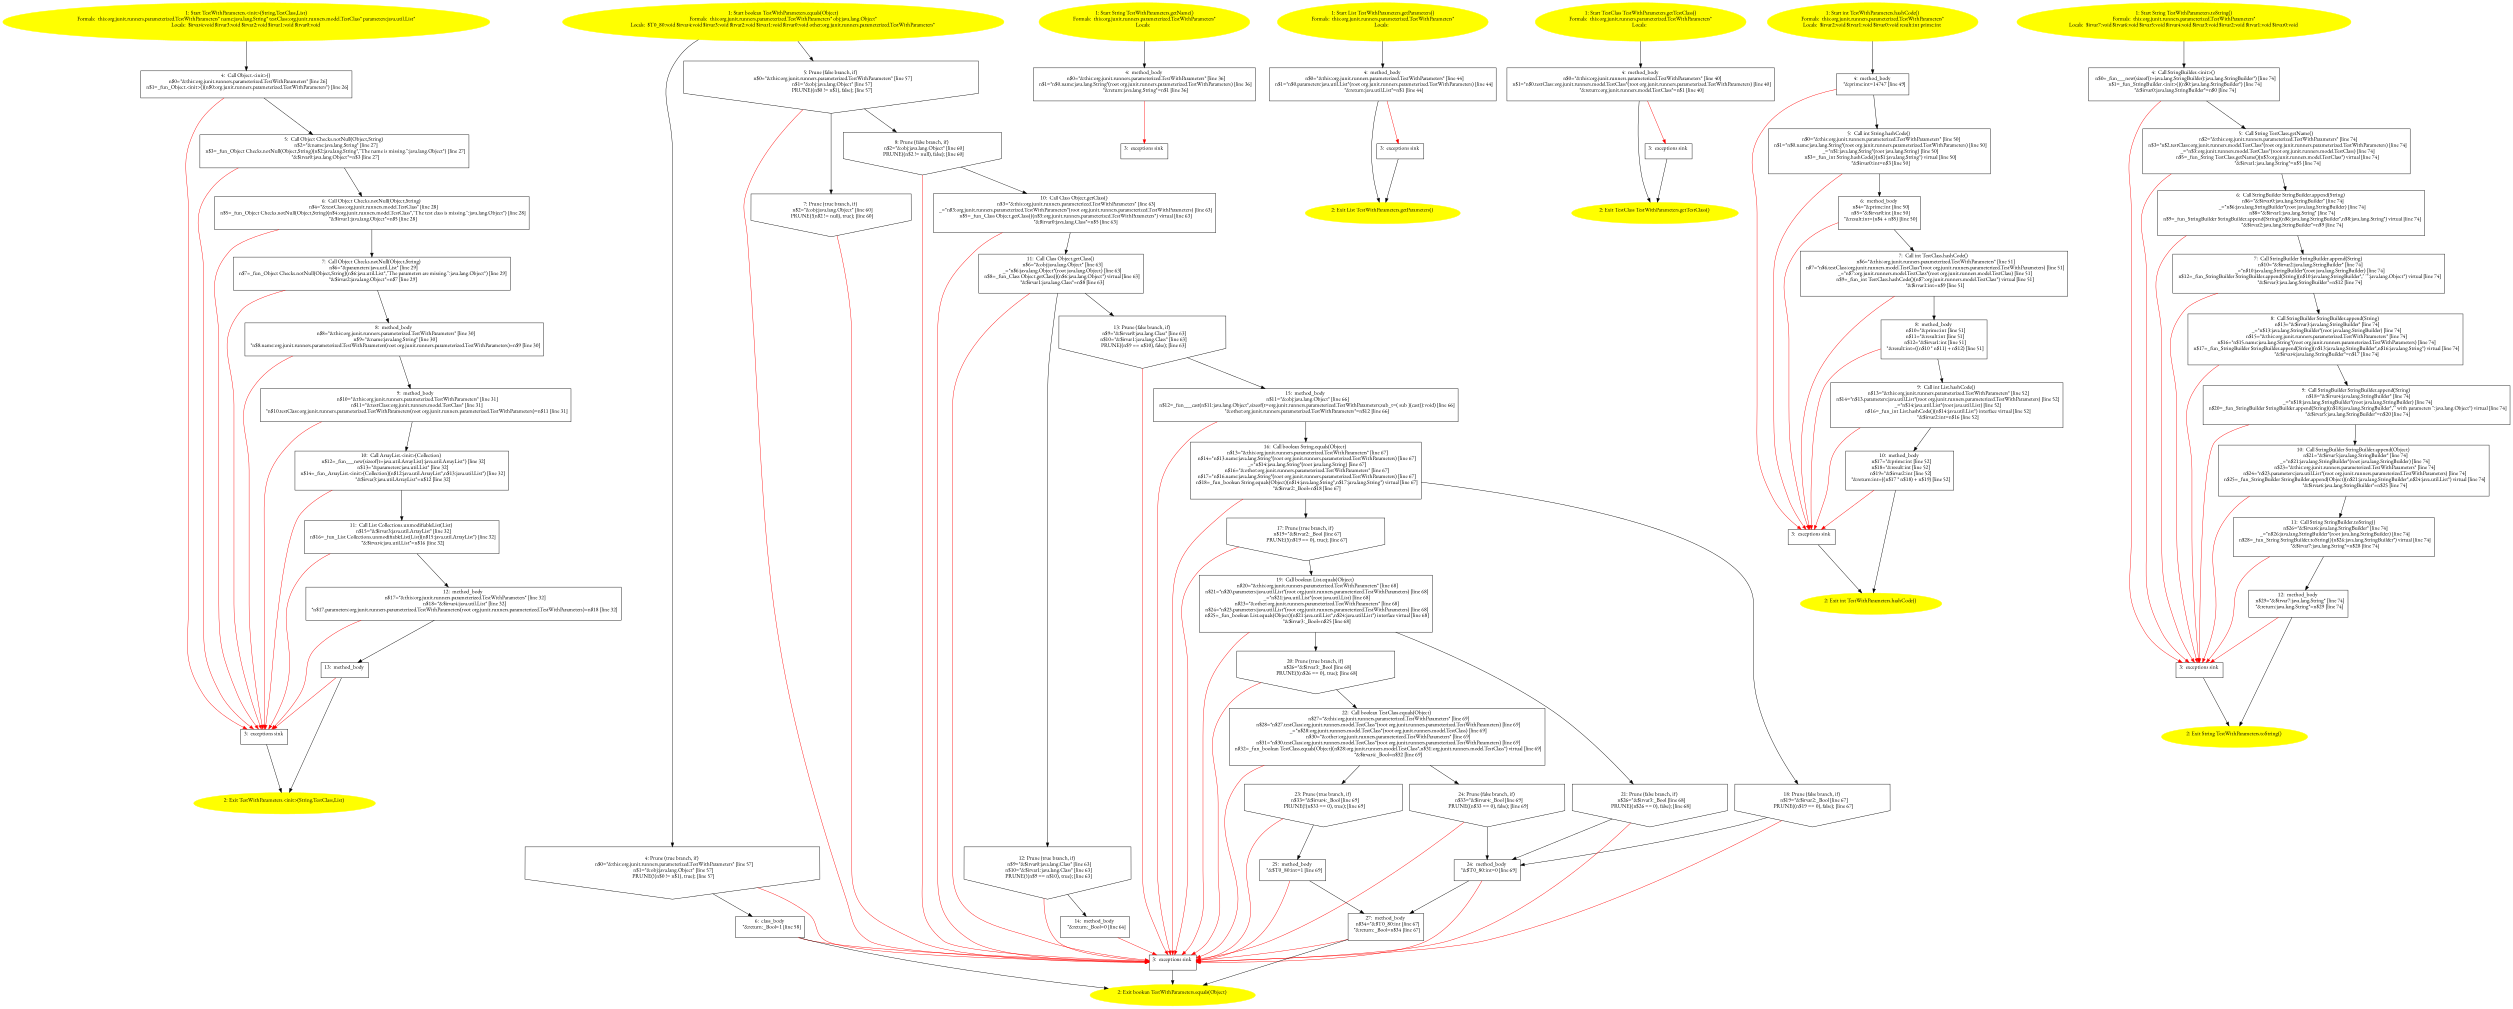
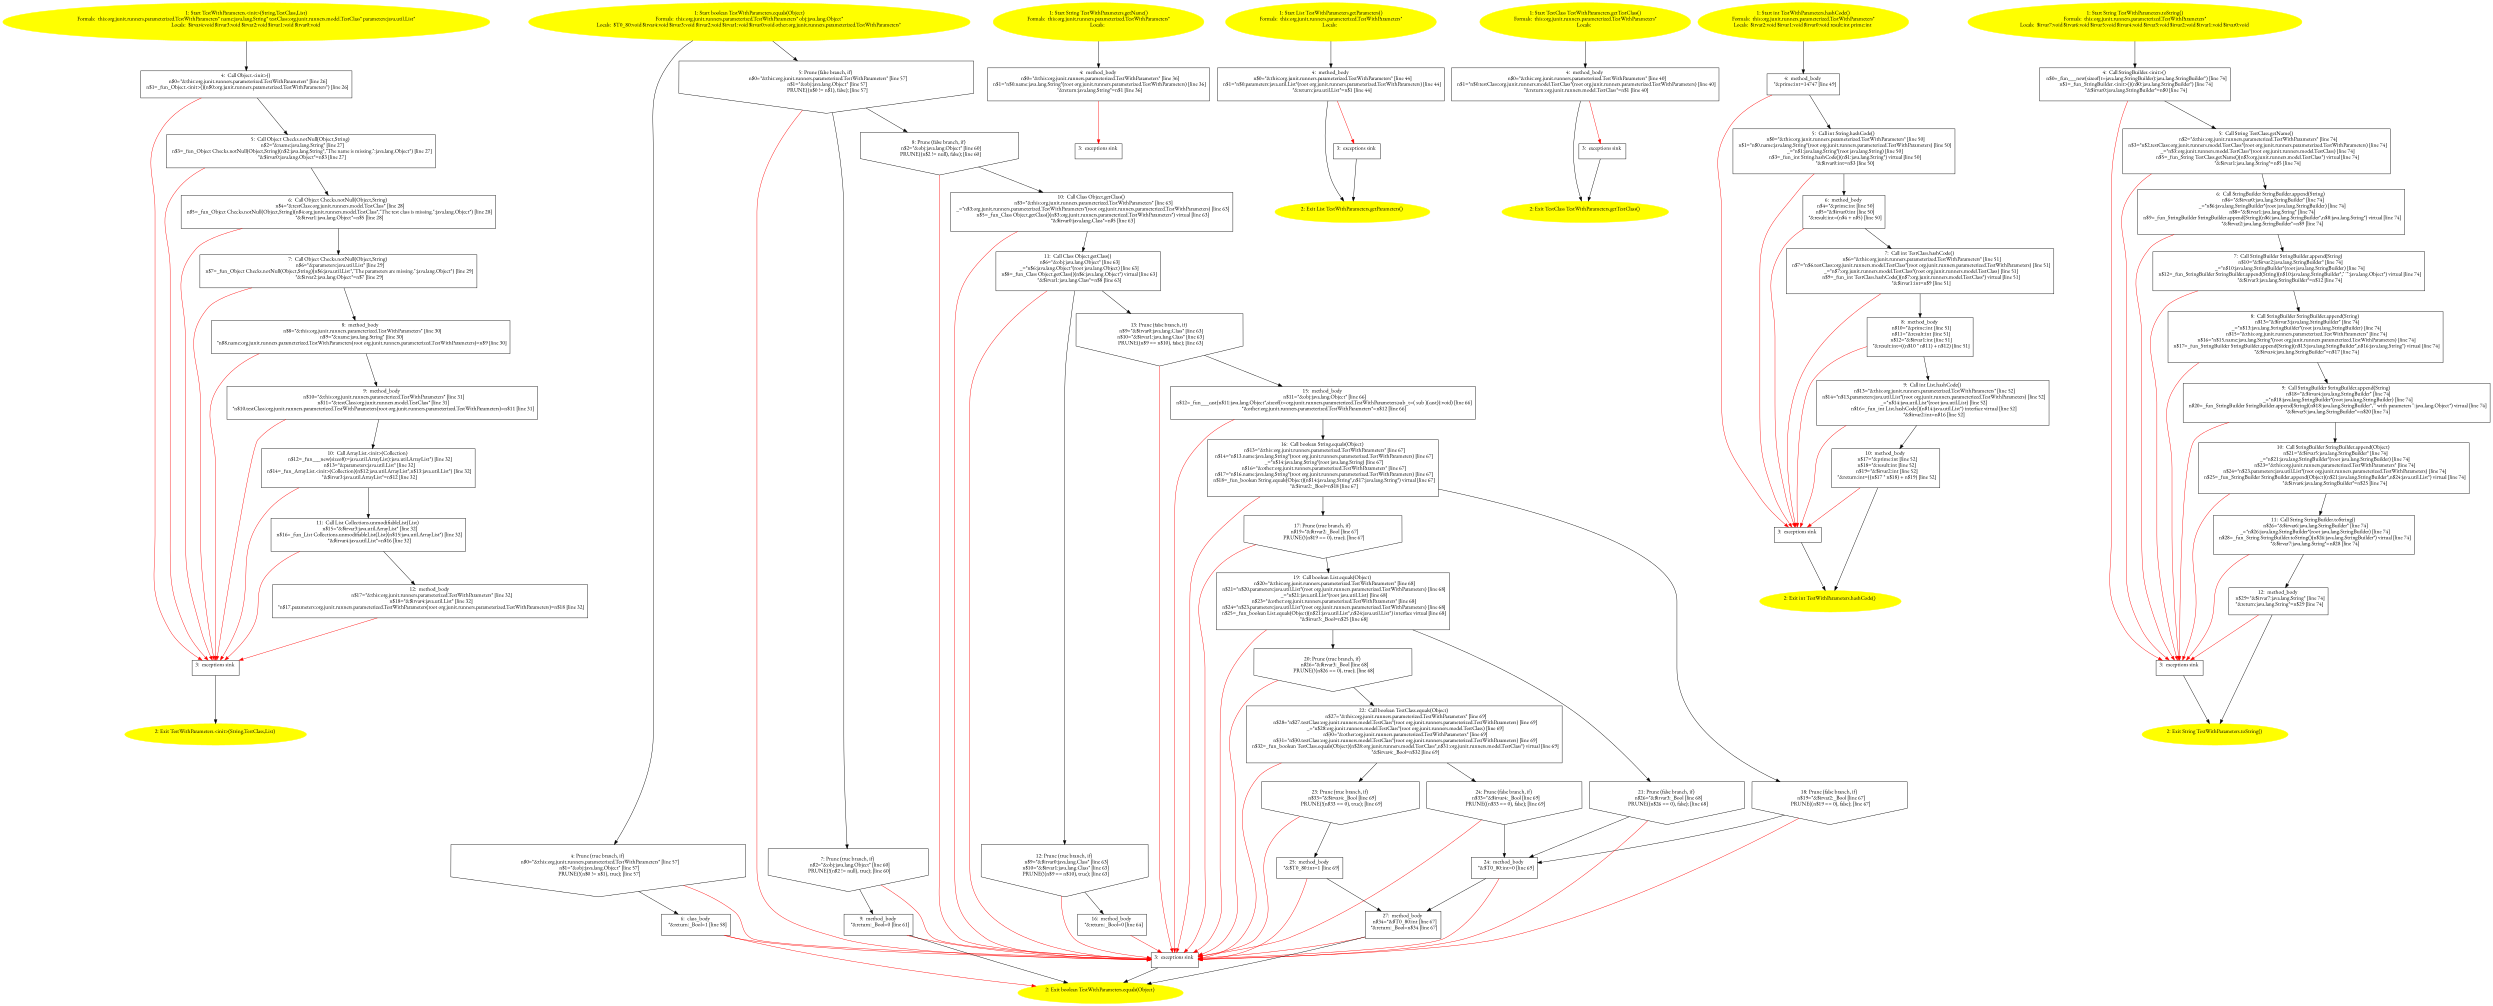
node "13:  method_body": removed
node "9:  method_body *&return:_Bool=0 [line 61]": added
node "14:  method_body *&return:_Bool=0 [line 64]": label "14:  method_body *&return:_Bool=0 [line 64]" -> "16:  method_body *&return:_Bool=0 [line 64]"
edge "6:  class_body *&return:_Bool=1 [line 58]" -> "2: Exit boolean TestWithParameters.equals(Object)": color black -> red
